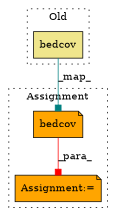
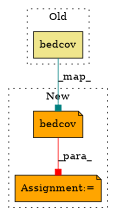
cluster "Assignment": label "Assignment" -> "New"
